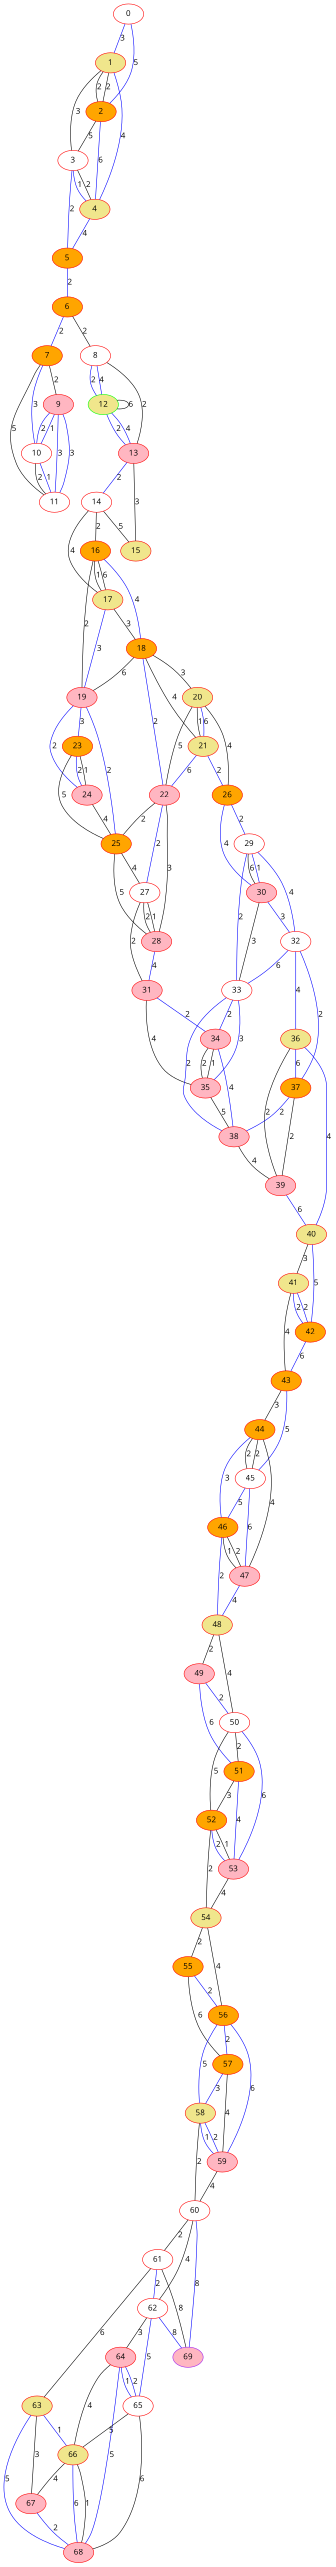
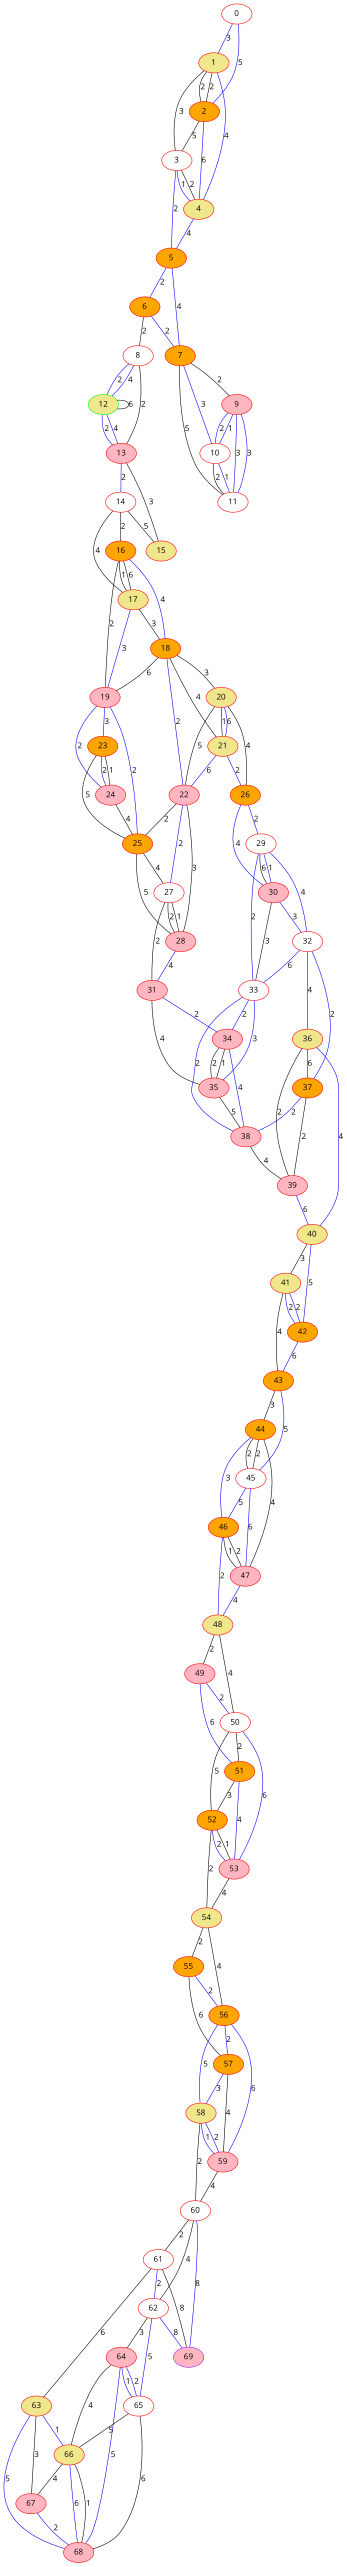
edge "5" -- "7": added, label "4"
